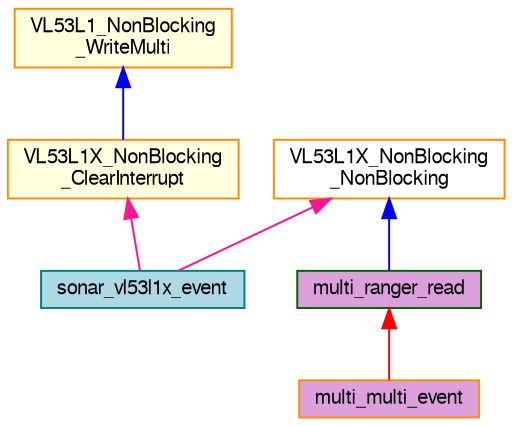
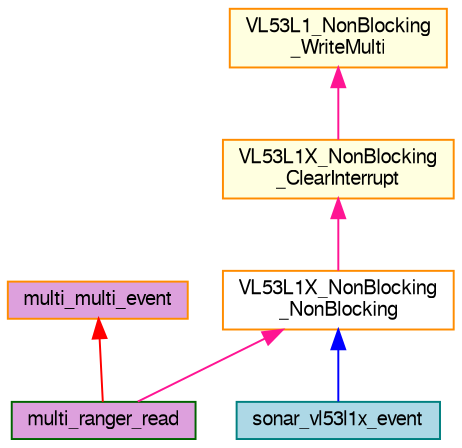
edge "VL53L1X_NonBlocking _ClearInterrupt" -> "VL53L1_NonBlocking _WriteMulti": color blue -> deeppink
edge "sonar_vl53l1x_event" -> "VL53L1X_NonBlocking _NonBlocking": color deeppink -> blue
edge "sonar_vl53l1x_event" -> "VL53L1X_NonBlocking _ClearInterrupt": now "VL53L1X_NonBlocking _NonBlocking" -> "VL53L1X_NonBlocking _ClearInterrupt"
edge "multi_ranger_read" -> "VL53L1X_NonBlocking _NonBlocking": color blue -> deeppink
edge "multi_multi_event" -> "multi_ranger_read": reversed
